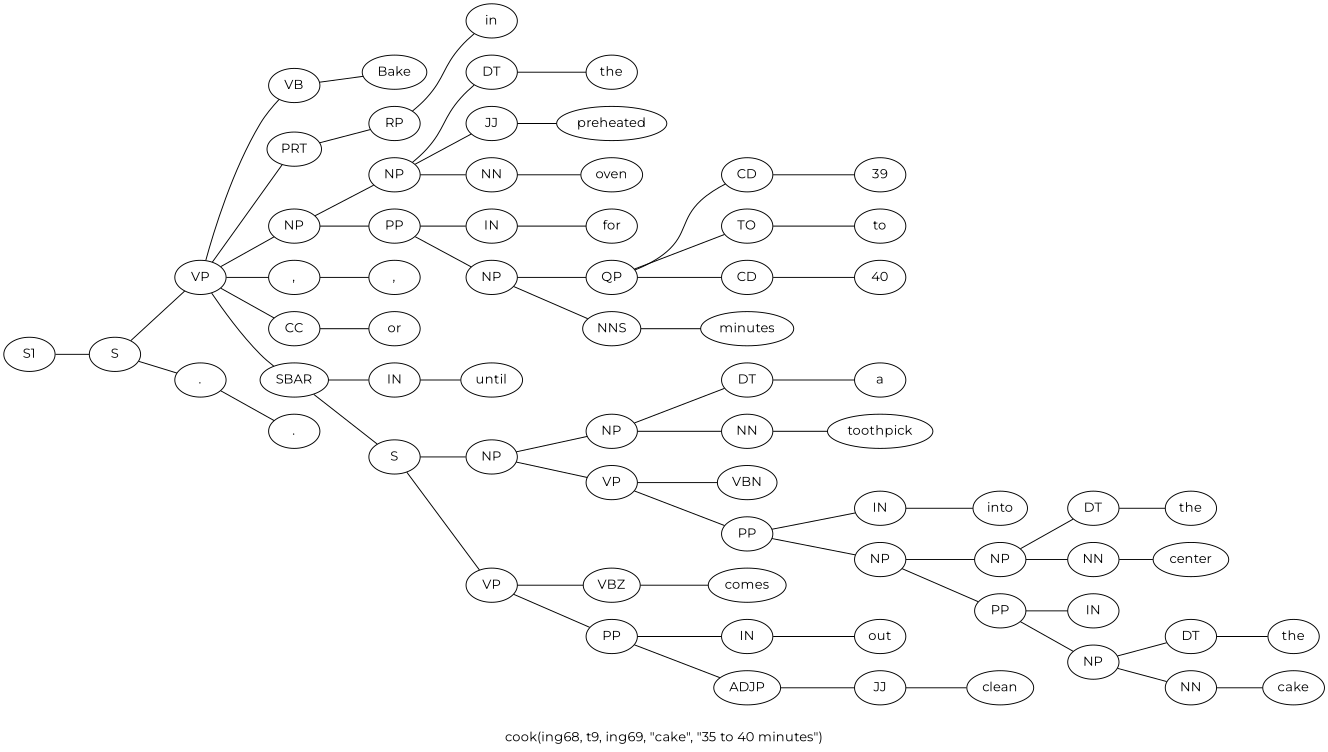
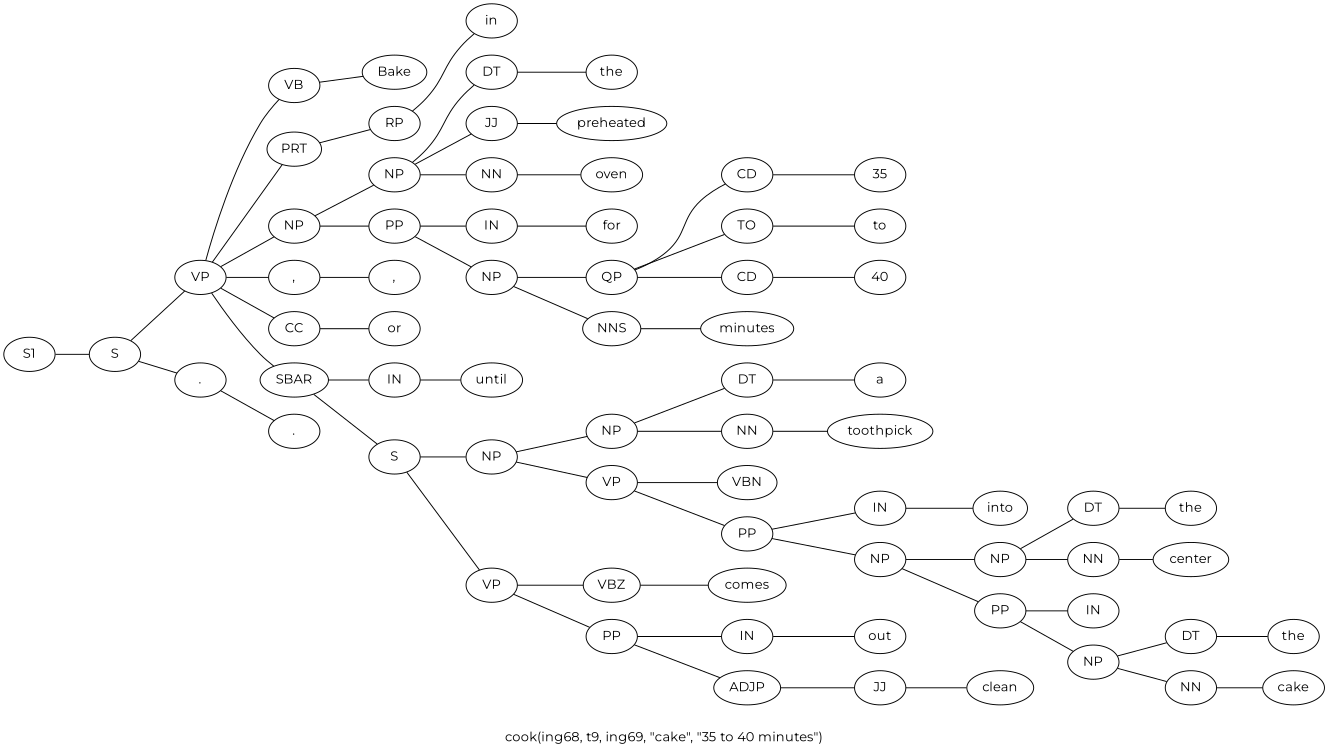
node "39": label "39" -> "35"
